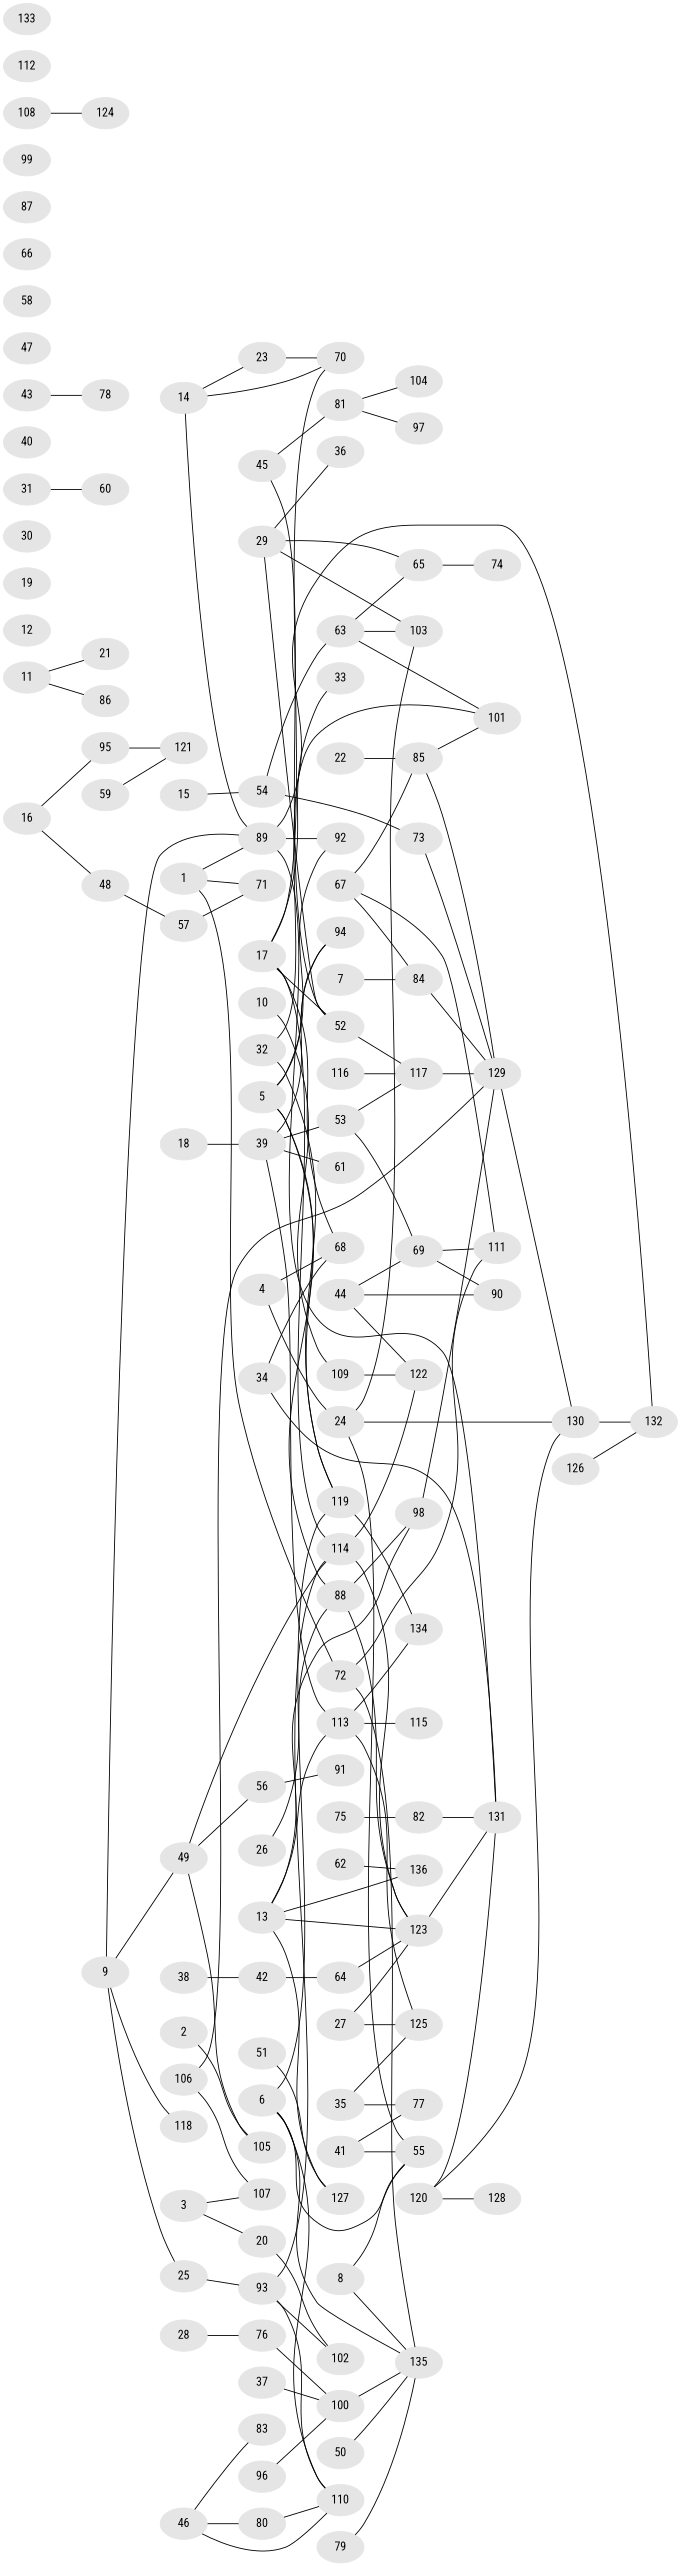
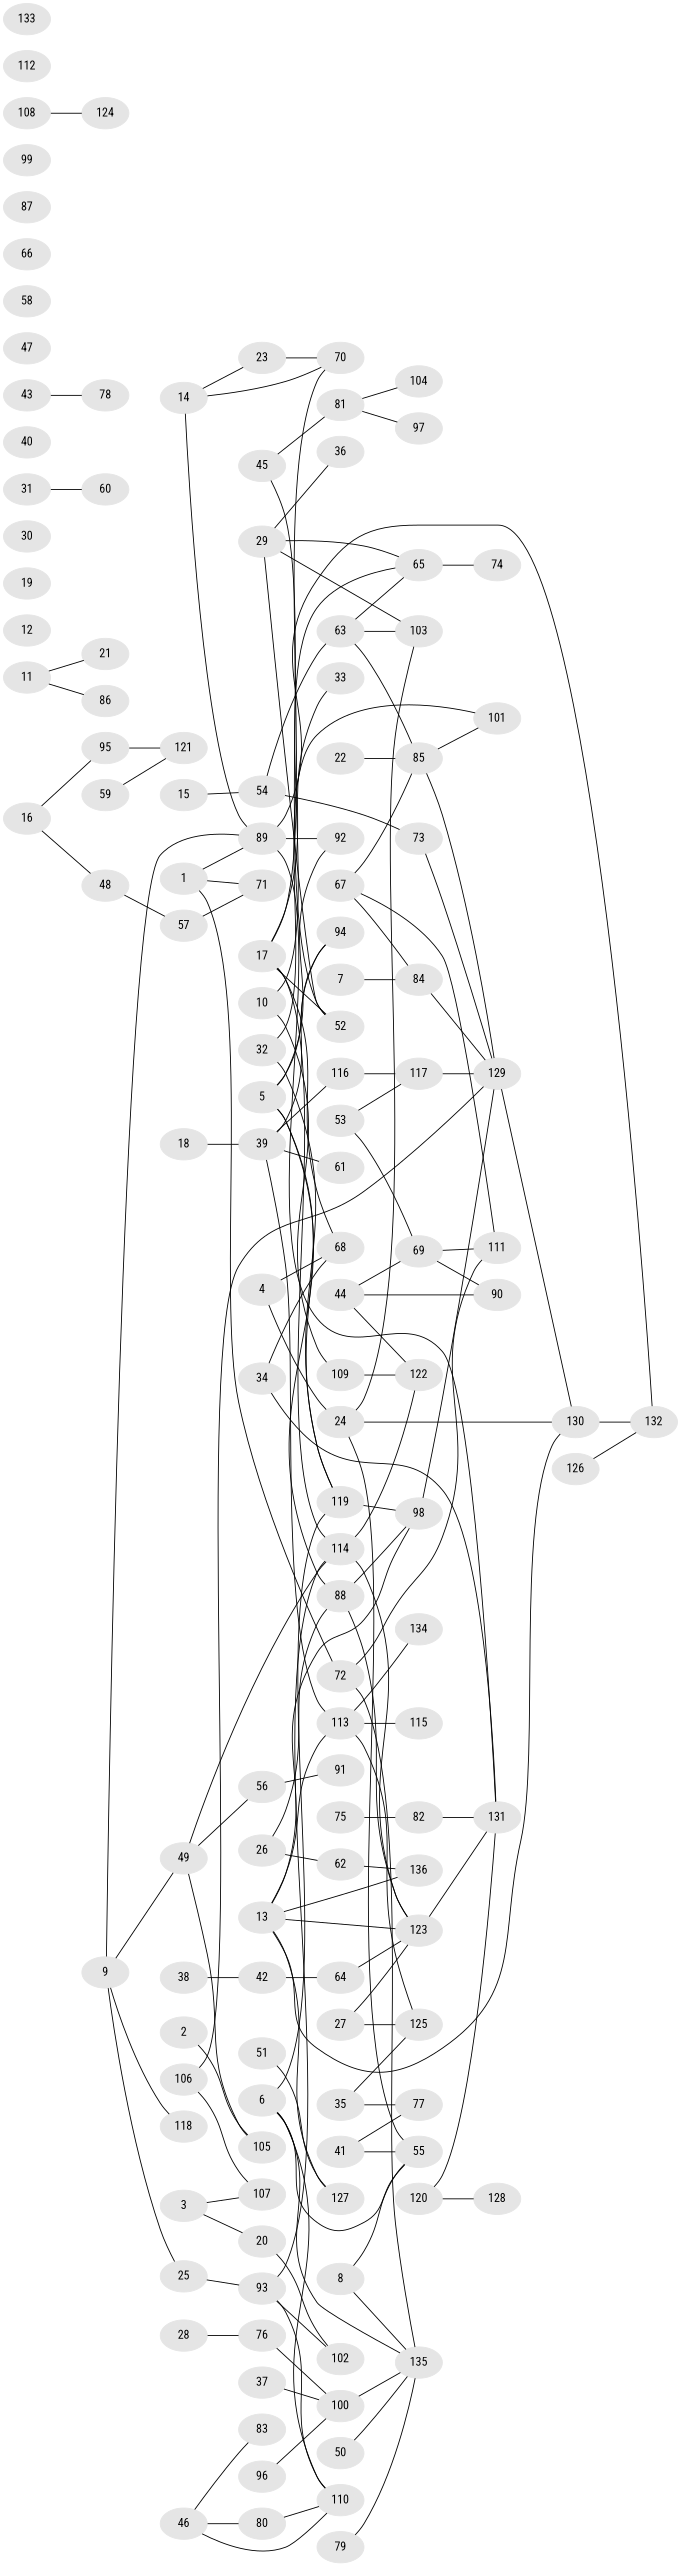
edge "65" -- "10": added
edge "63" -- "101": now "63" -- "85"
edge "52" -- "117": removed
edge "53" -- "39": now "116" -- "39"
edge "119" -- "134": now "119" -- "98"
edge "130" -- "120": now "130" -- "13"
edge "26" -- "62": added
